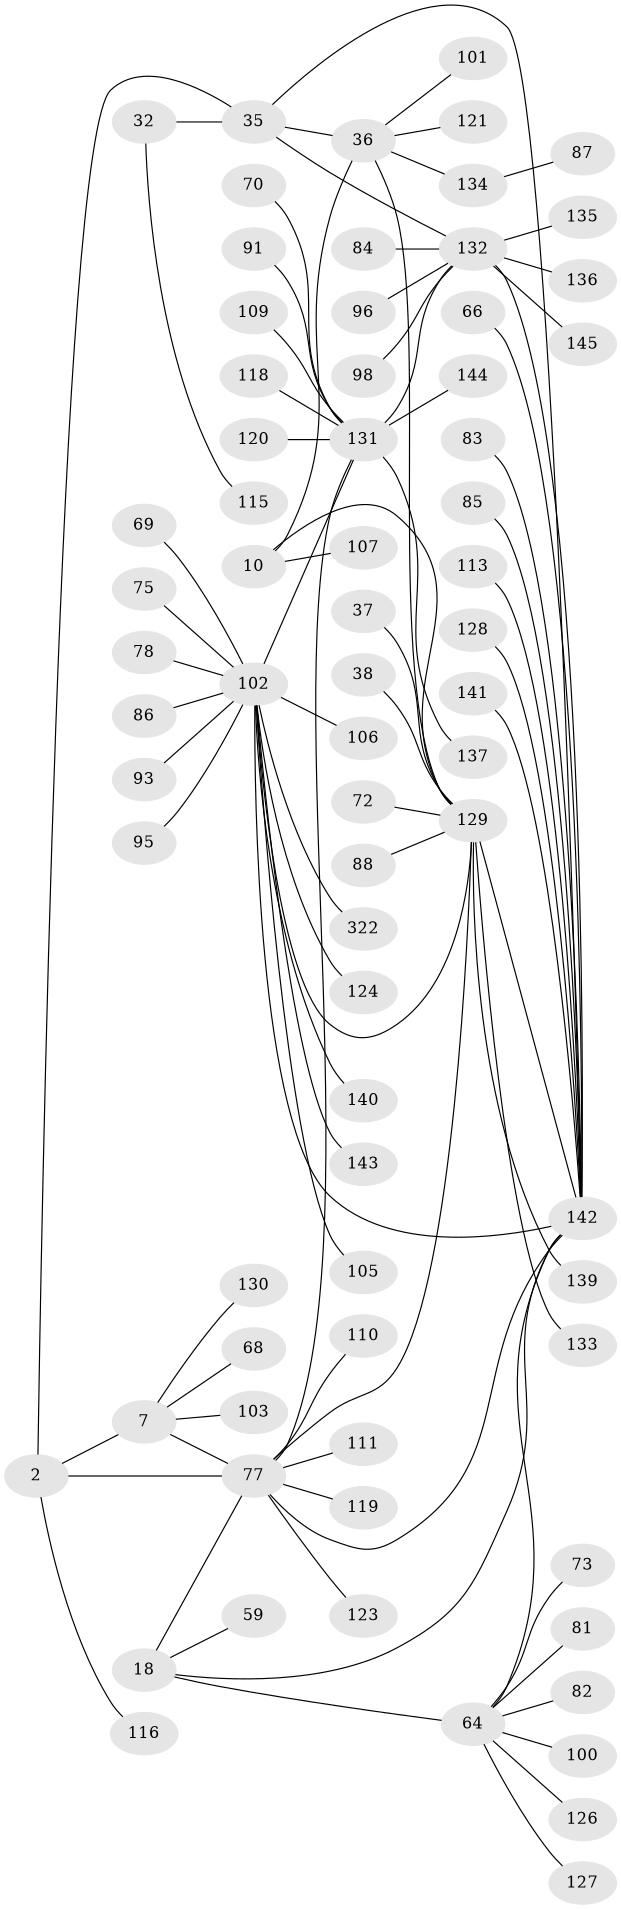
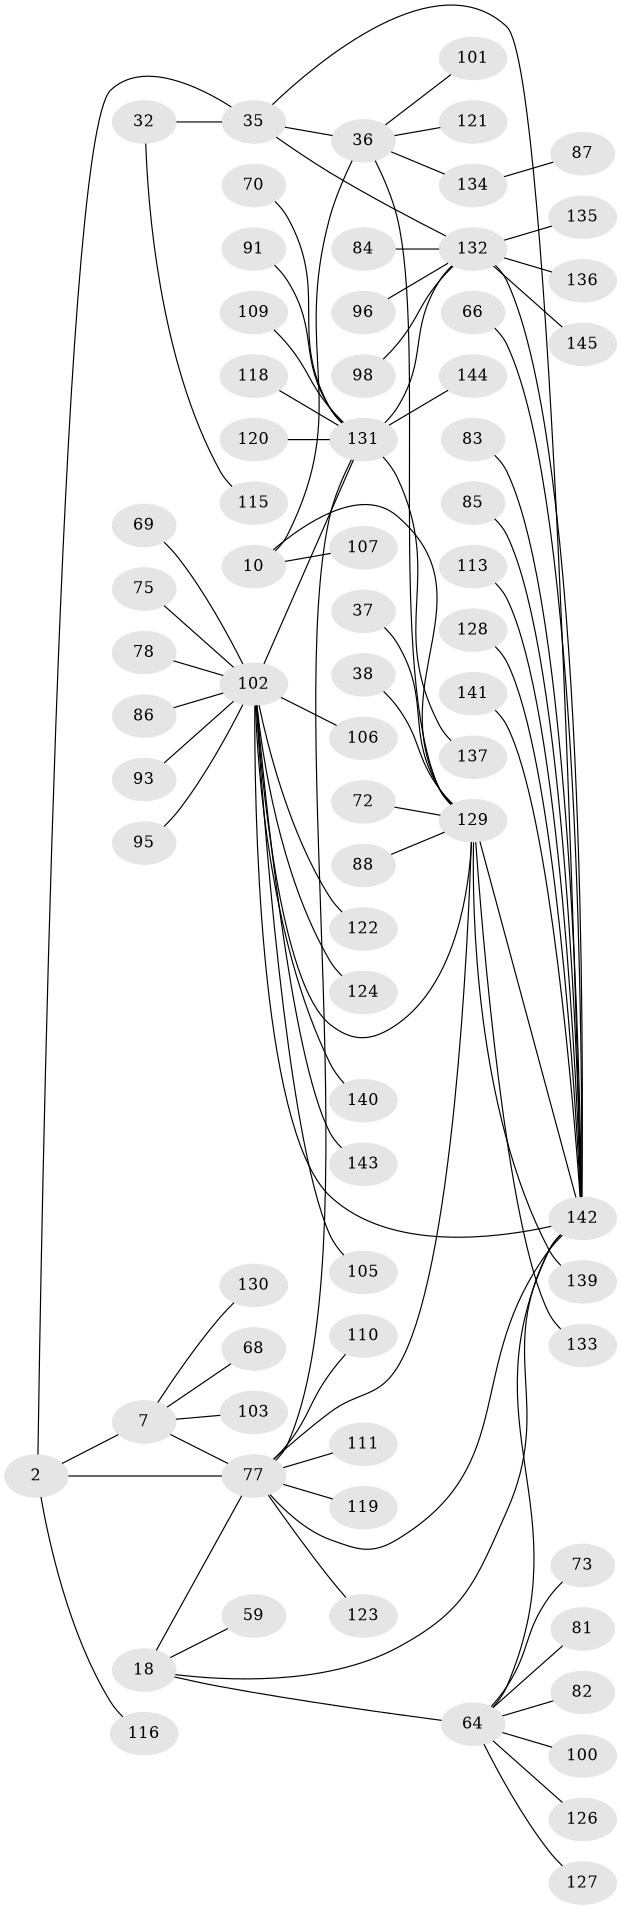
node "322": label "322" -> "122"
